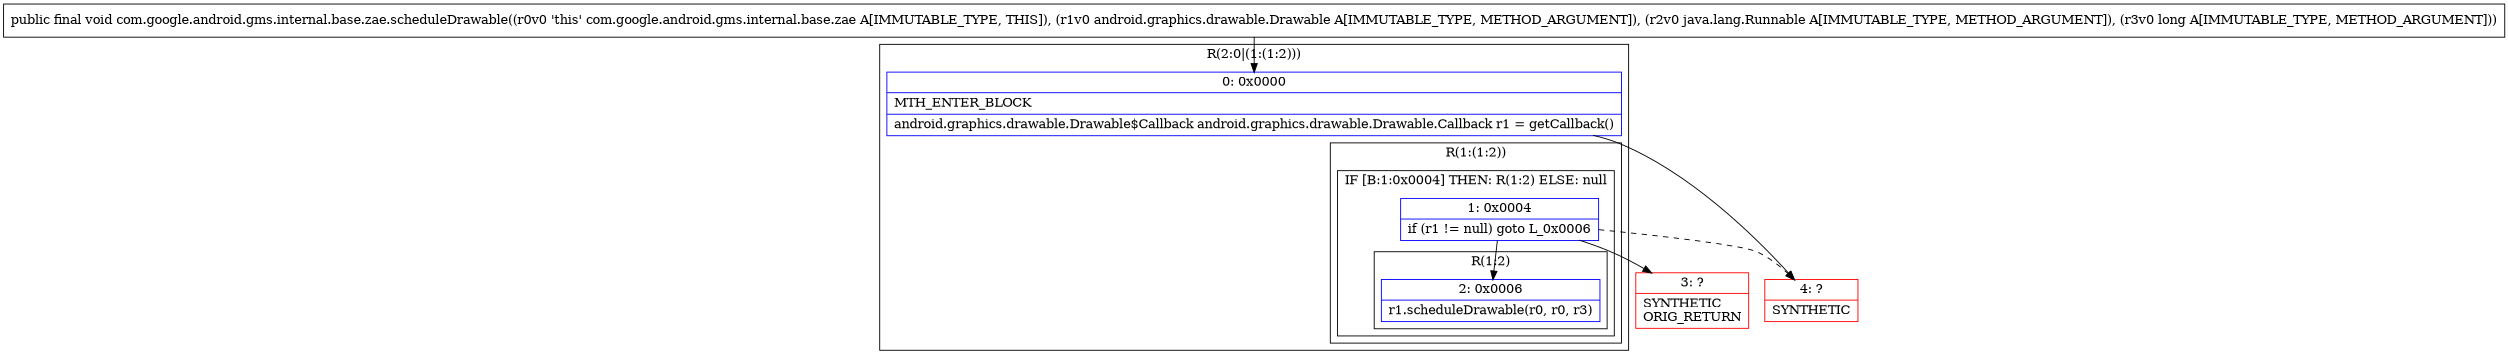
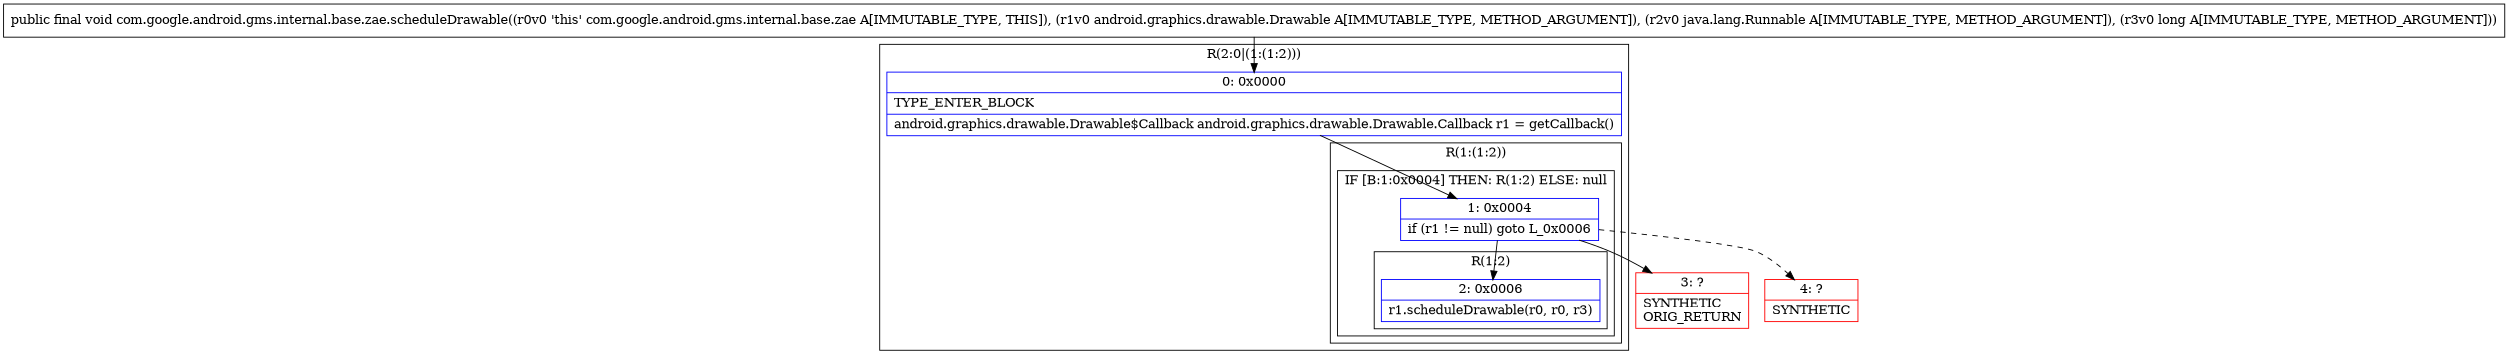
node "0: 0x0000": text "MTH_ENTER_BLOCK" -> "TYPE_ENTER_BLOCK"
edge "0: 0x0000" -> "4: ?": now "0: 0x0000" -> "1: 0x0004"
